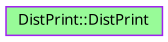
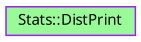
node "DistPrint::DistPrint": label "DistPrint::DistPrint" -> "Stats::DistPrint"
